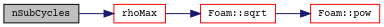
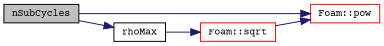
node "rhoMax": color red -> black
edge "nSubCycles" -> "Foam::pow": added
